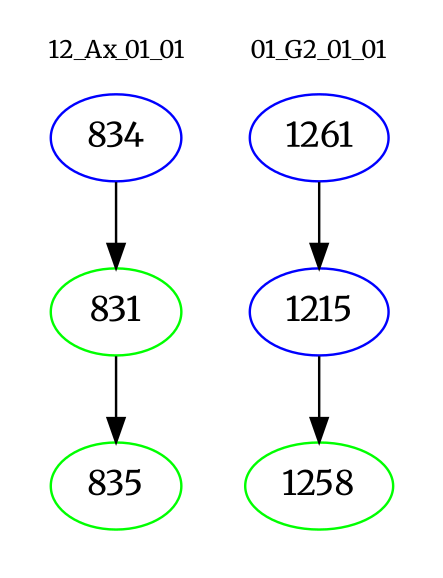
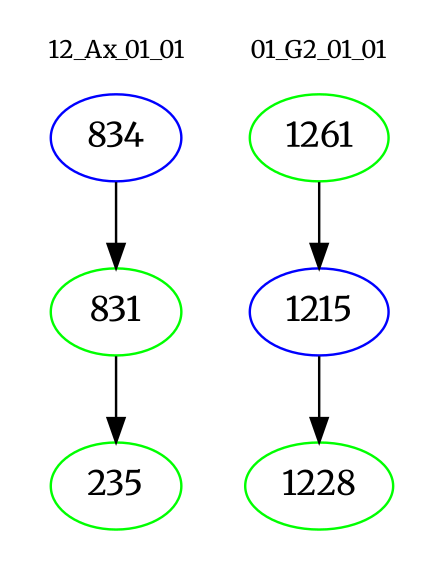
node "1261": color blue -> green
node "835": label "835" -> "235"
node "1258": label "1258" -> "1228"
